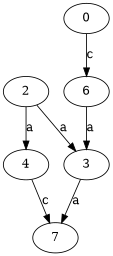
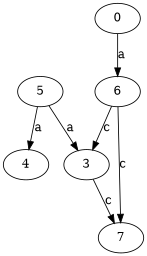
edge "0" -> "6": label "c" -> "a"
node "2": label "2" -> "5"
edge "6" -> "3": label "a" -> "c"
edge "4" -> "7": now "6" -> "7"
edge "3" -> "7": label "a" -> "c"
